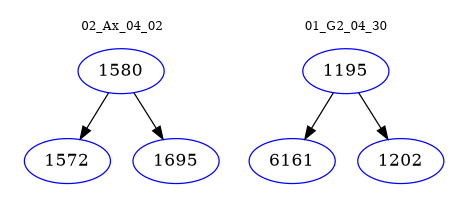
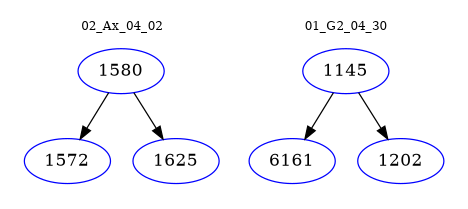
node "1195": label "1195" -> "1145"
node "1695": label "1695" -> "1625"
